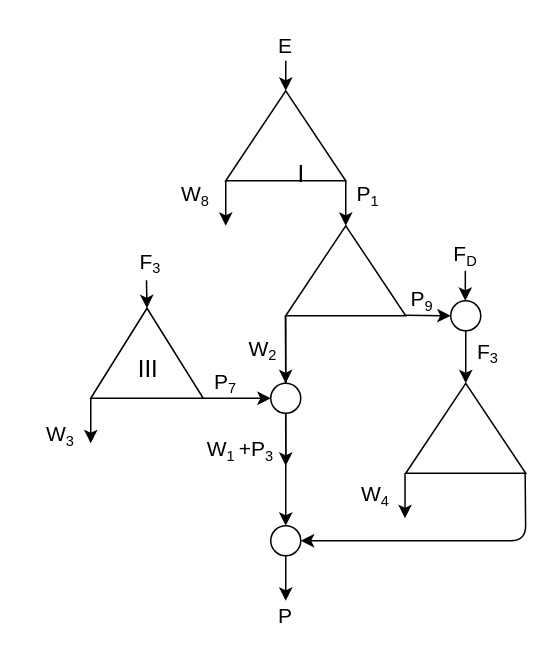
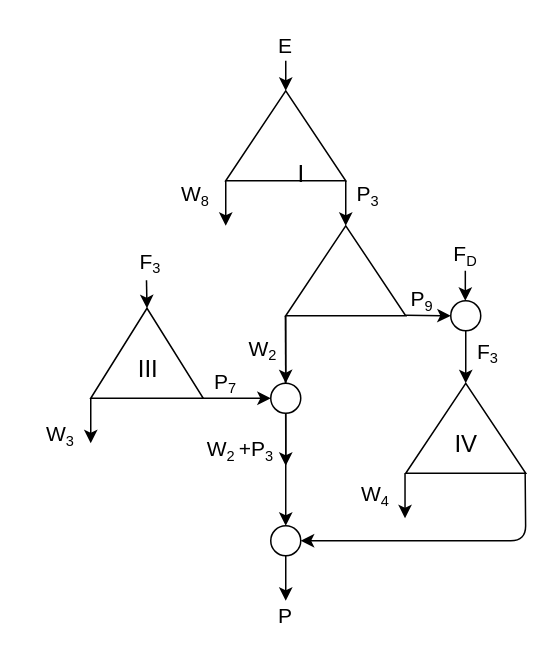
node "P1": label "P1" -> "P3"
node "IV": added
node "W1 +P3": label "W1 +P3" -> "W2 +P3"
